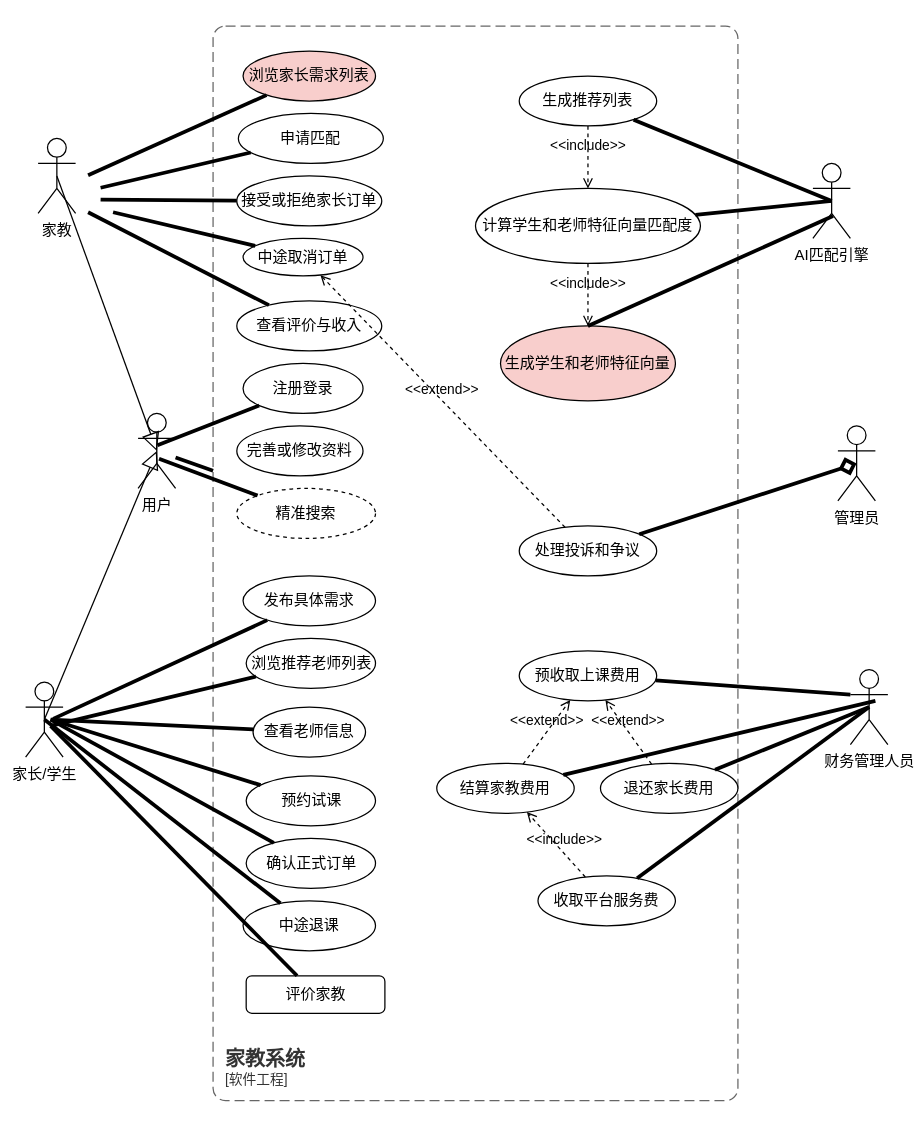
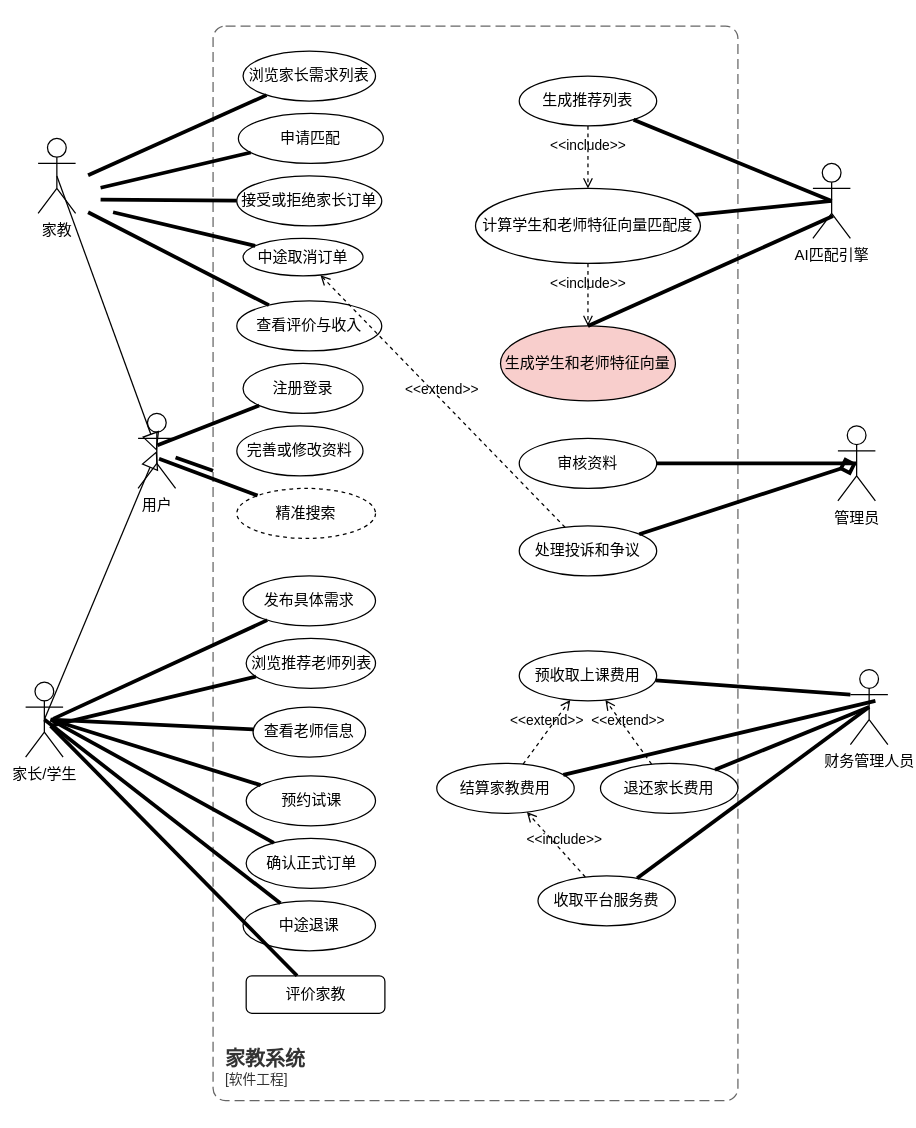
node "浏览家长需求列表": fillcolor #f8cecc -> #ffffff
node "审核资料": added
edge "审核资料" -- "管理员": added
